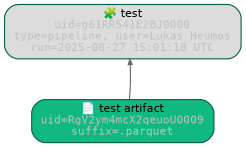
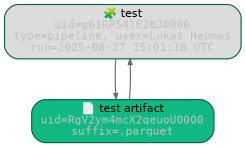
edge "🧩 test" -> "📄 test artifact": added
node "📄 test artifact": text "uid=RgV2ym4mcX2qeuoU0009" -> "uid=RgV2ym4mcX2qeuoU0000"
